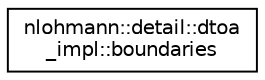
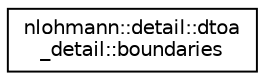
node "nlohmann::detail::dtoa _impl::boundaries": label "nlohmann::detail::dtoa _impl::boundaries" -> "nlohmann::detail::dtoa _detail::boundaries"
